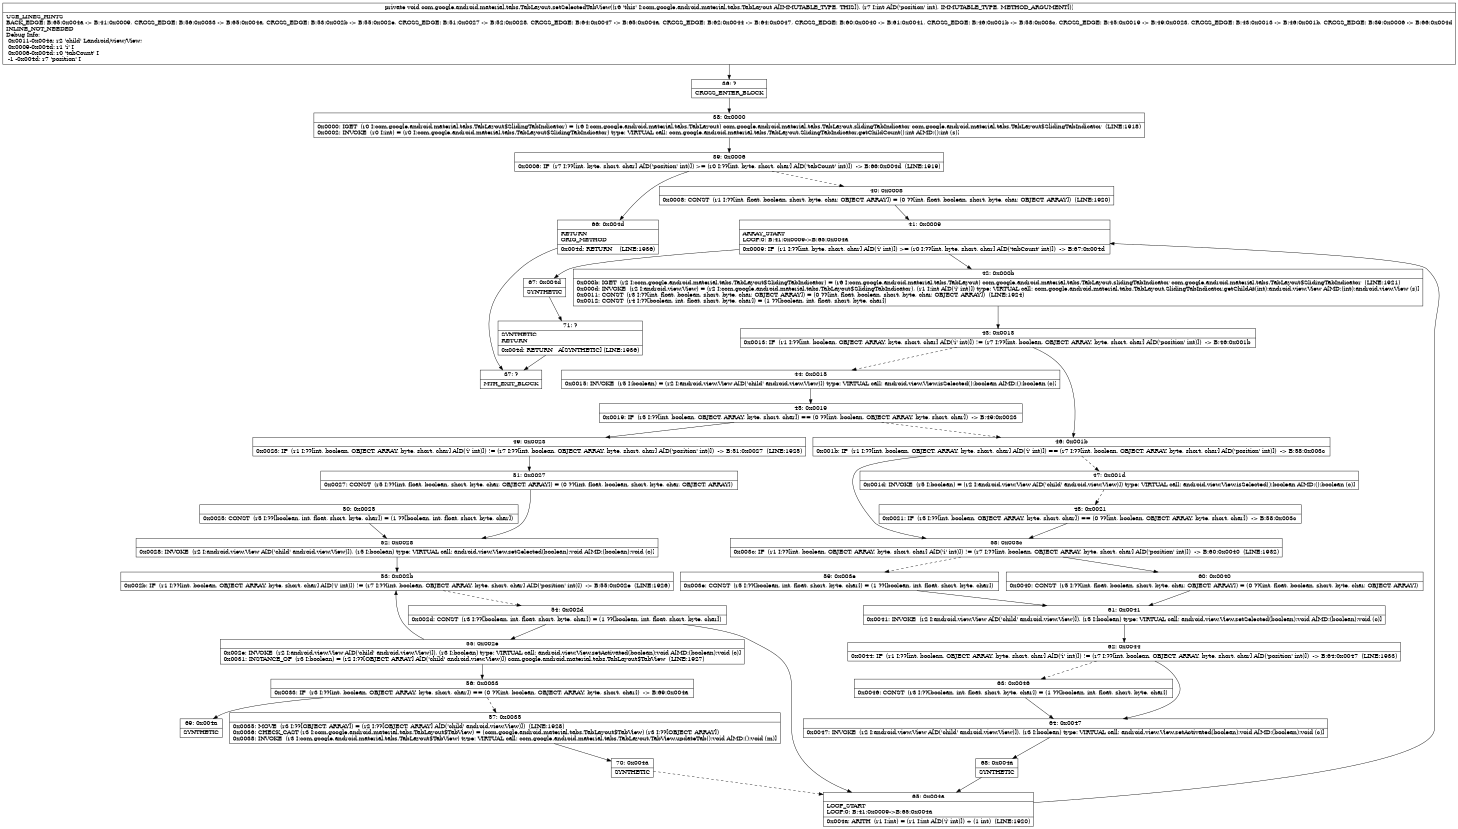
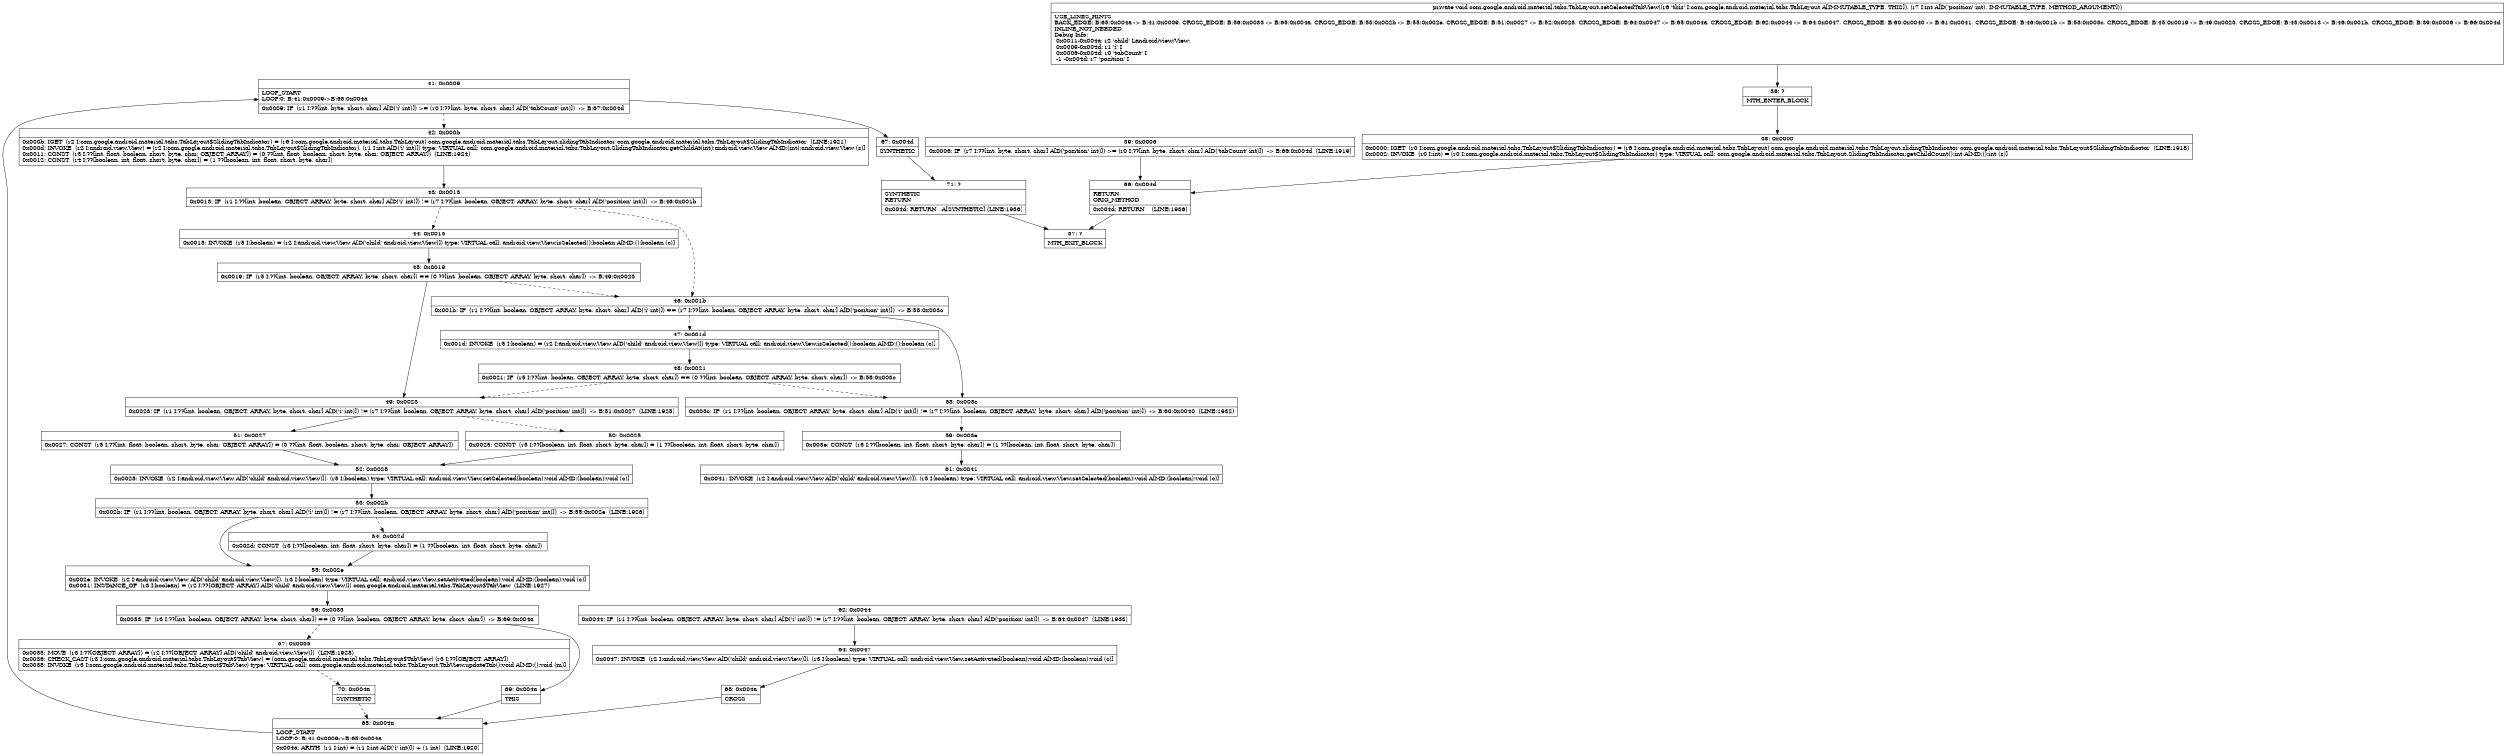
node "36: ?": text "CROSS_ENTER_BLOCK" -> "MTH_ENTER_BLOCK"
edge "38: 0x0000" -> "39: 0x0006": now "38: 0x0000" -> "66: 0x004d"
node "40: 0x0008": removed
node "41: 0x0009": text "ARRAY_START" -> "LOOP_START"
edge "41: 0x0009" -> "42: 0x000b": style solid -> dashed
edge "43: 0x0013" -> "46: 0x001b": style solid -> dashed
edge "48: 0x0021" -> "49: 0x0023": added
edge "49: 0x0023" -> "50: 0x0025": added
edge "47: 0x001d" -> "48: 0x0021": style dashed -> solid
edge "48: 0x0021" -> "58: 0x003c": style solid -> dashed
node "60: 0x0040": removed
edge "55: 0x002e" -> "53: 0x002b": reversed
edge "61: 0x0041" -> "62: 0x0044": removed
edge "54: 0x002d" -> "65: 0x004a": now "69: 0x004a" -> "65: 0x004a"
node "63: 0x0046": removed
node "69: 0x004a": text "SYNTHETIC" -> "THIS"
edge "57: 0x0035" -> "70: 0x004a": style solid -> dashed
node "68: 0x004a": text "SYNTHETIC" -> "CROSS"
